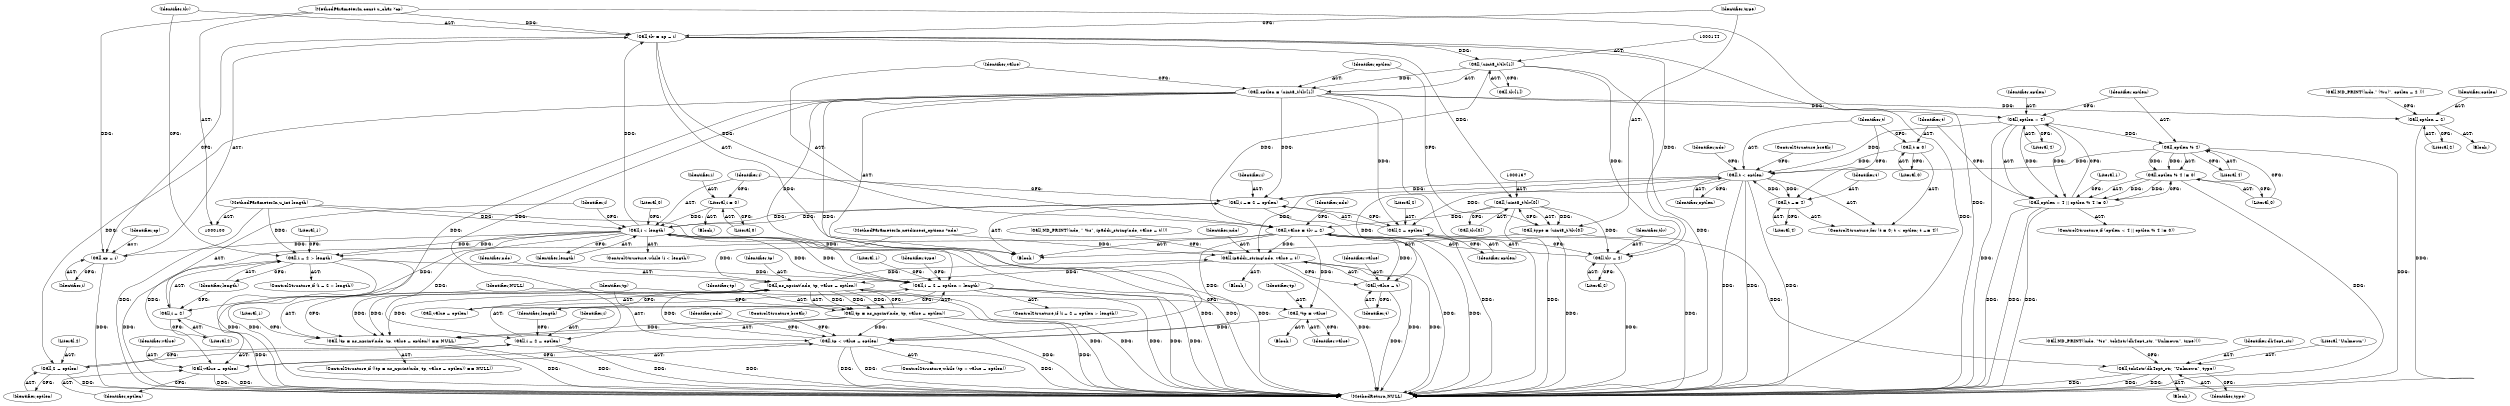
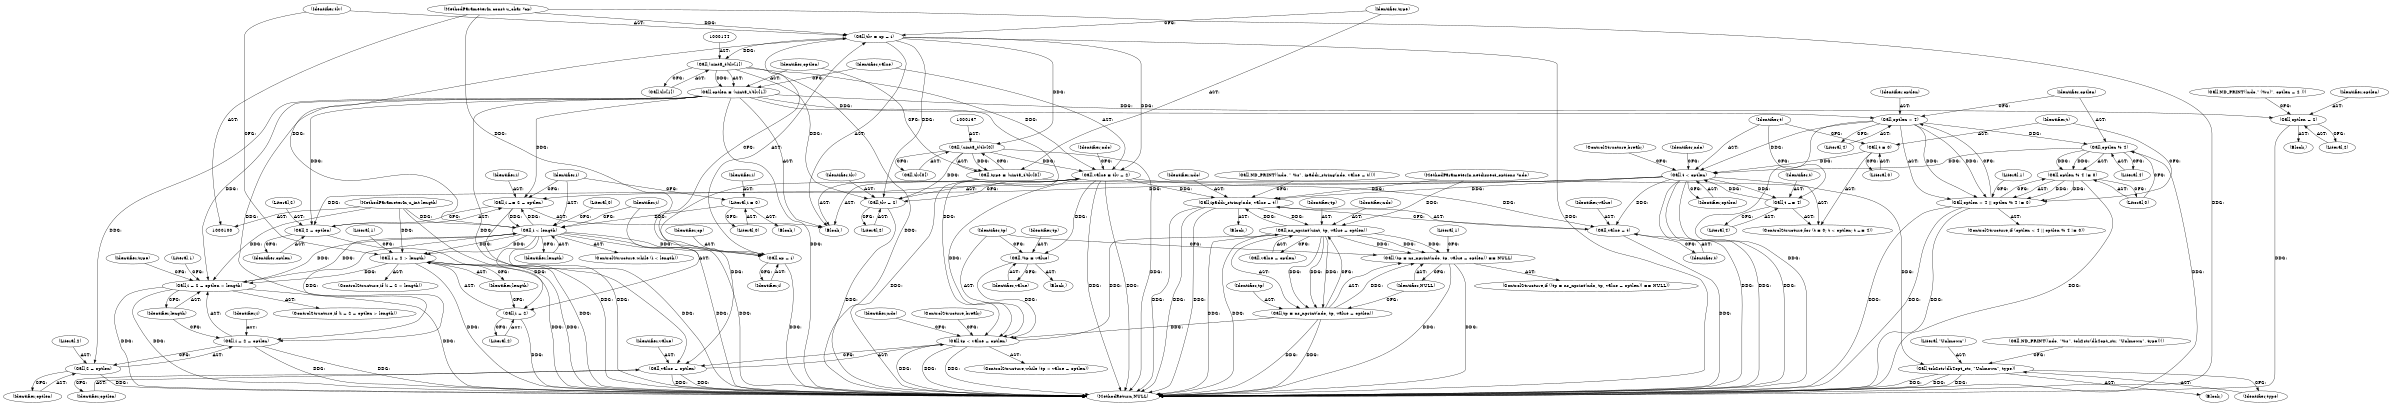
edge "(Call,optlen = (uint8_t)tlv[1])" -> "(MethodReturn,NULL)": label "AST: " -> "DDG: "
edge "(Call,(tp = ns_nprint(ndo, tp, value + optlen)) == NULL)" -> "(Identifier,NULL)": added, label "CFG:"
node "(Call,ns_nprint(ndo, tp, value + optlen))": label "(Call,ns_nprint(ndo, tp, value + optlen))" -> "(Call,ns_nprint(uint, tp, value + optlen))"
node "(Identifier,dh4opt_str)": removed
